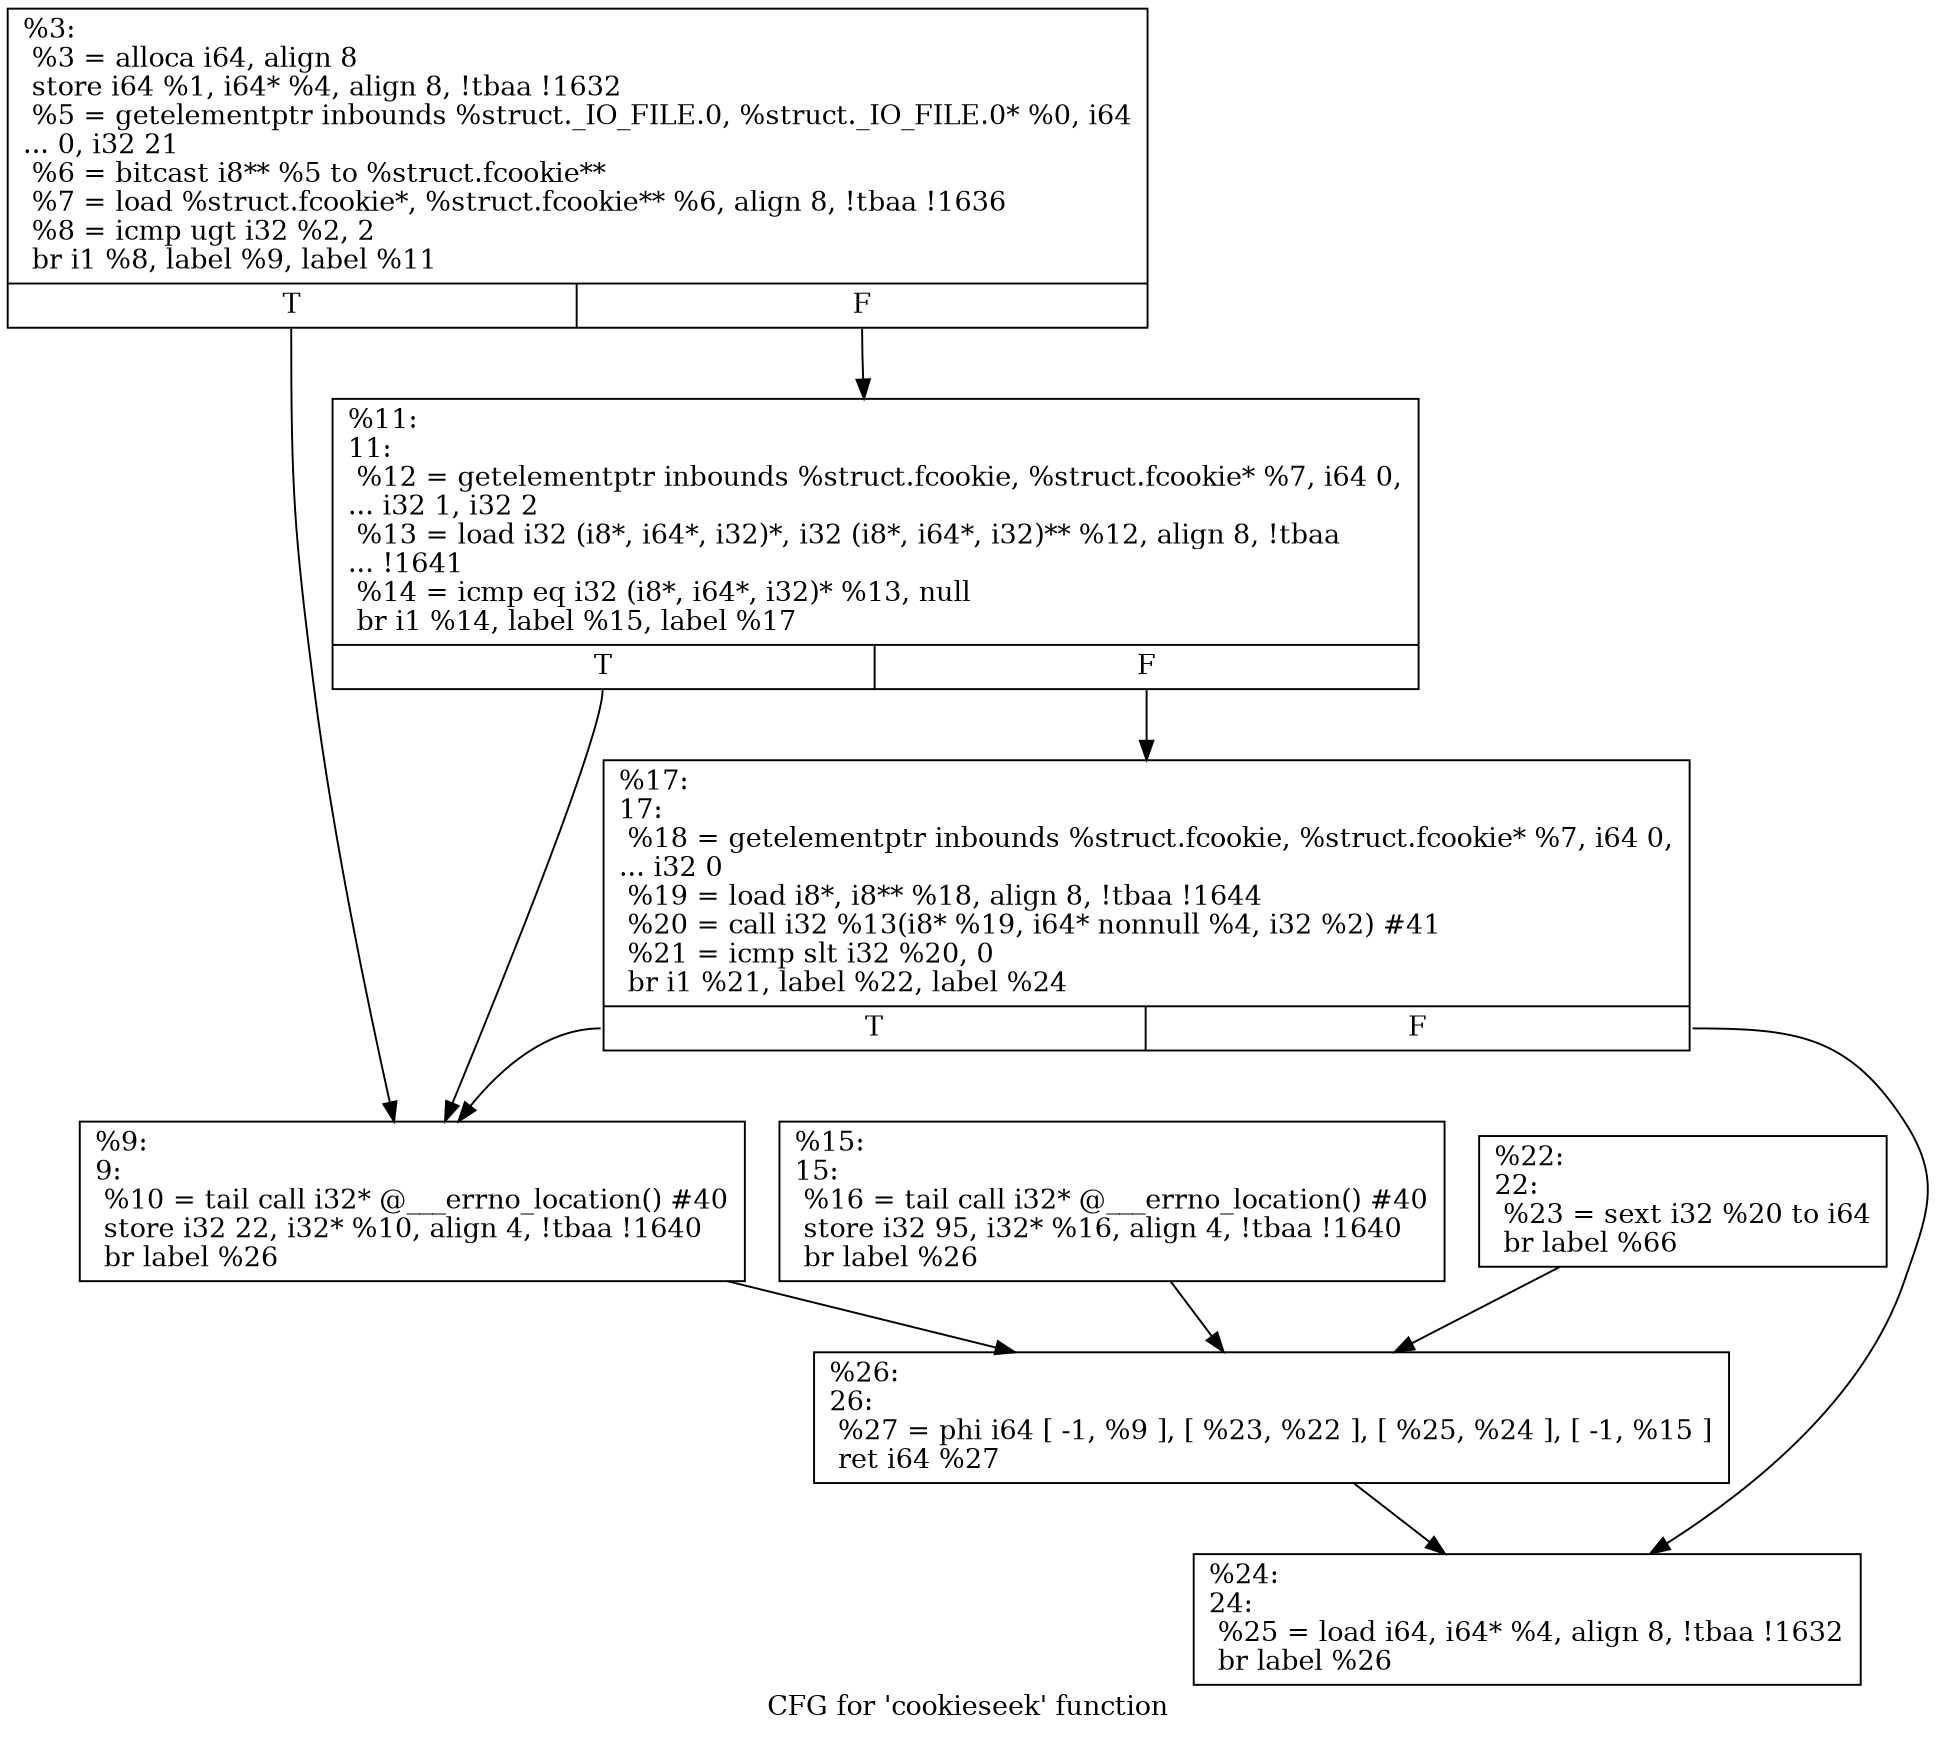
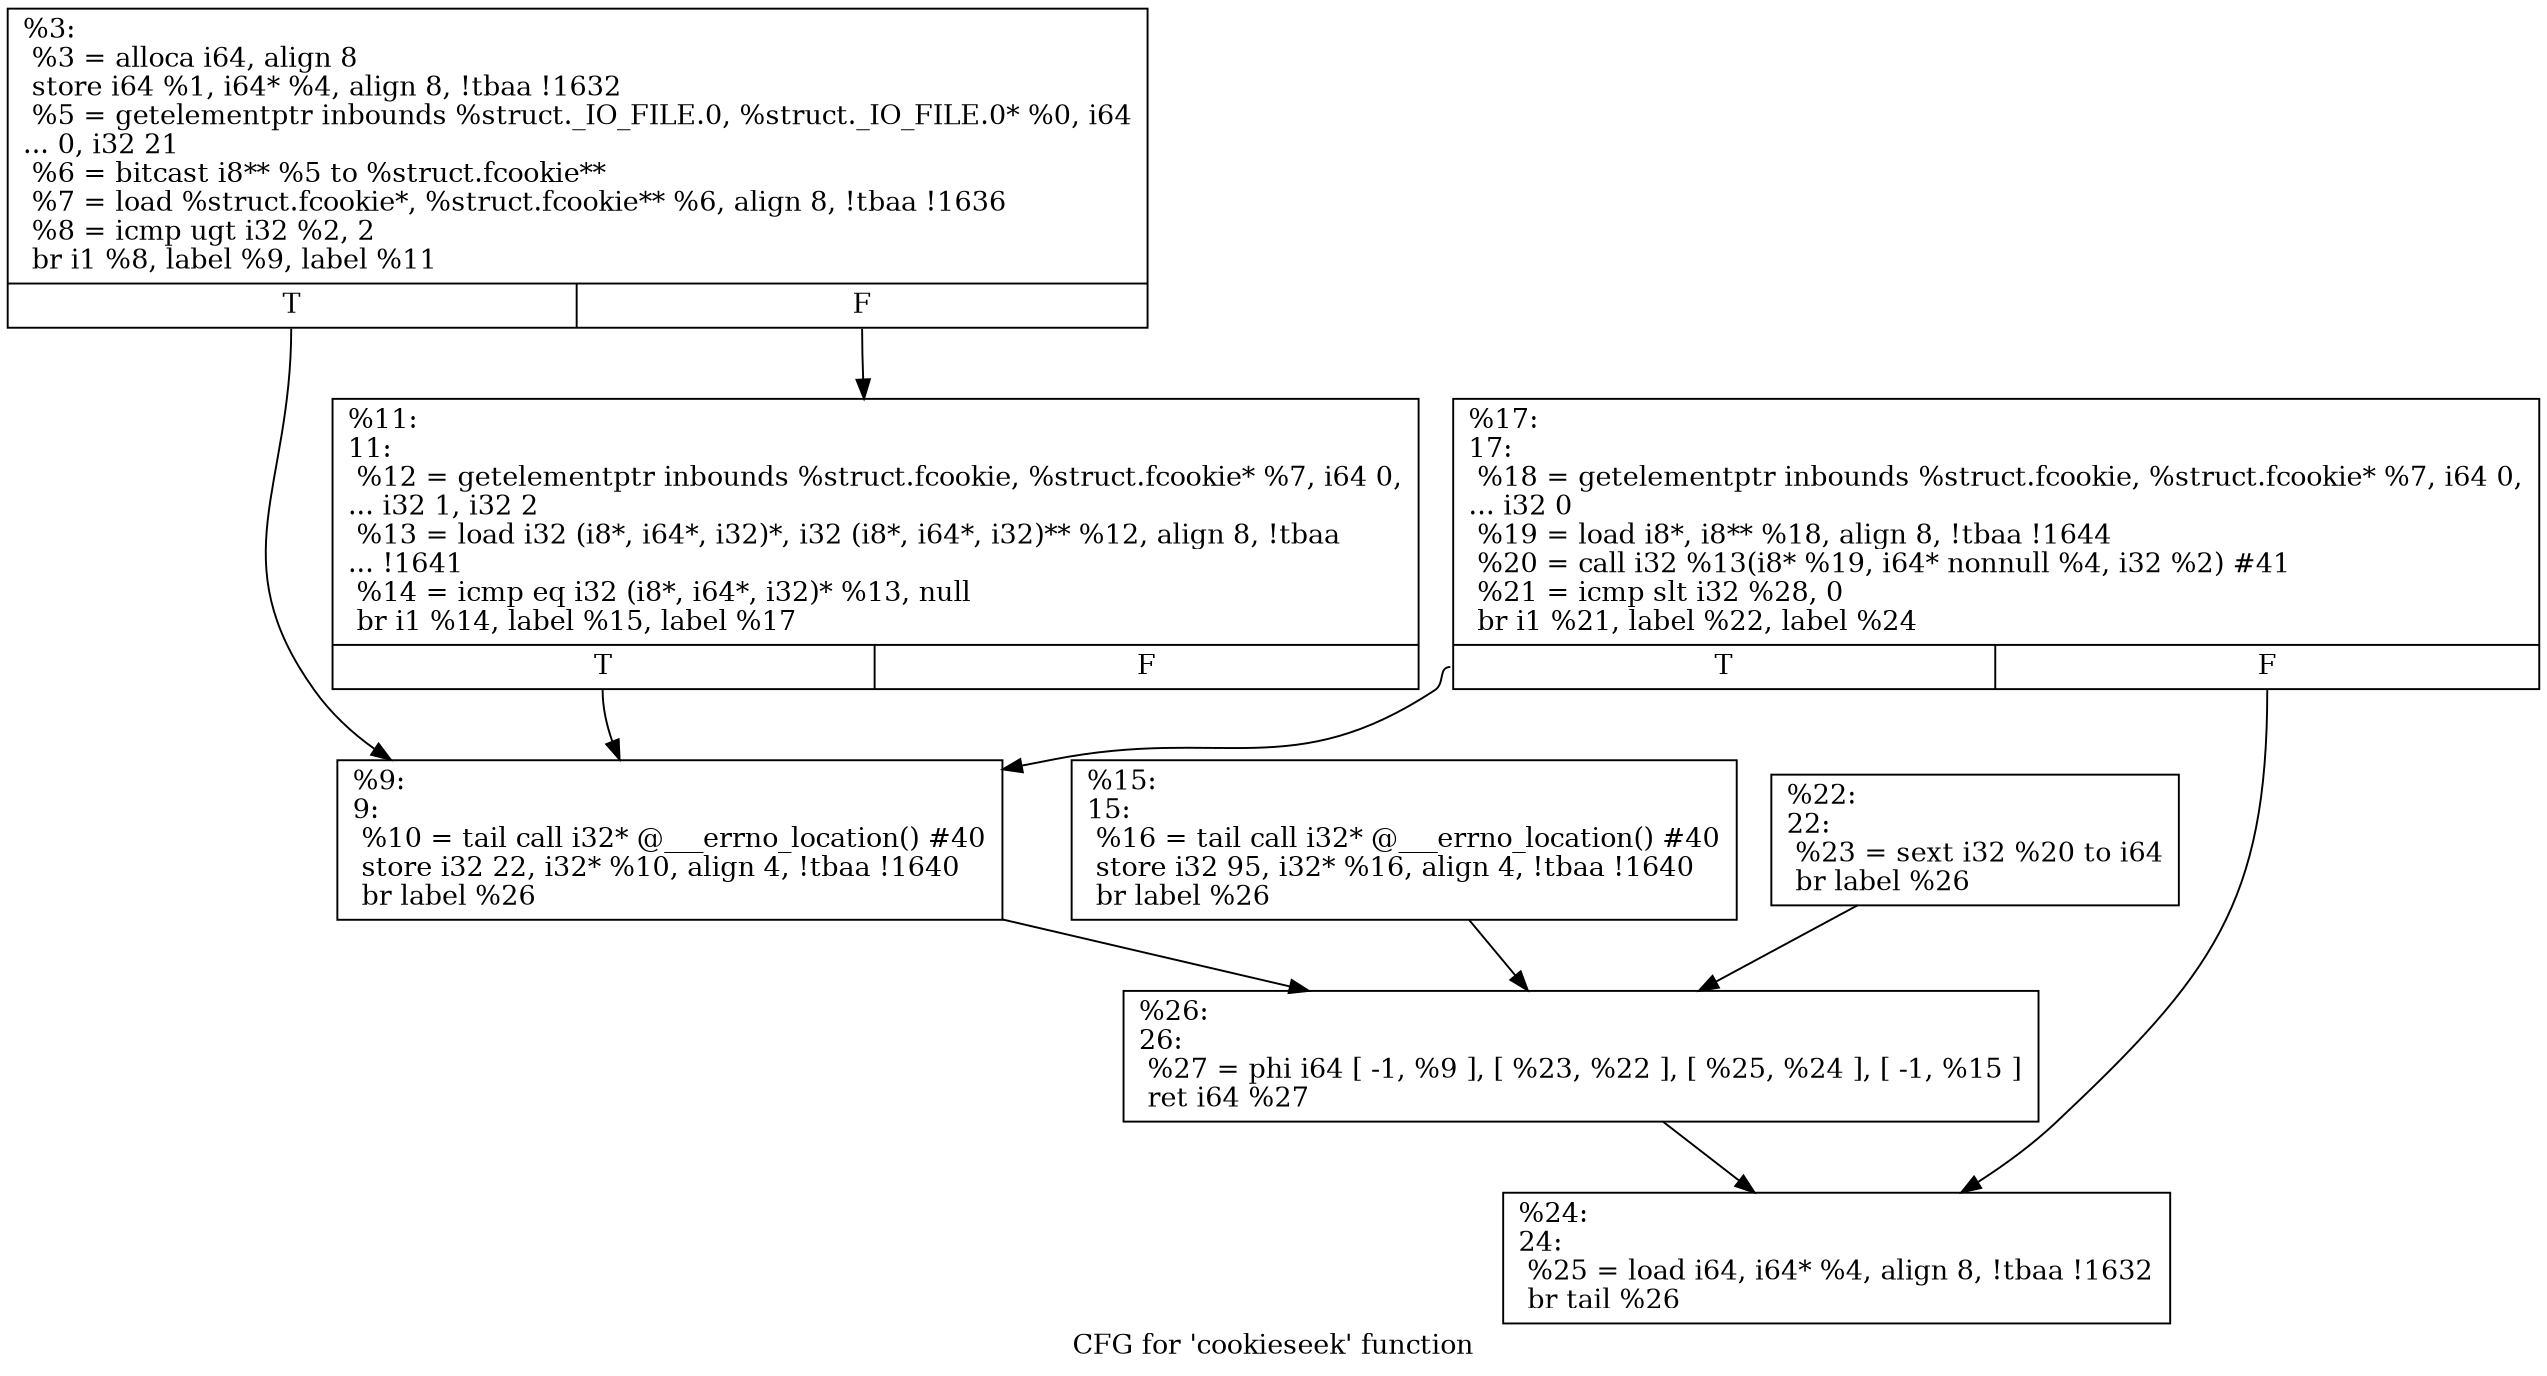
edge "%11:" -> "%17:": removed
node "%17:": text "%21 = icmp slt i32 %20, 0" -> "%21 = icmp slt i32 %28, 0"
node "%22:": text "br label %66" -> "br label %26"
node "%24:": text "br label %26" -> "br tail %26"
